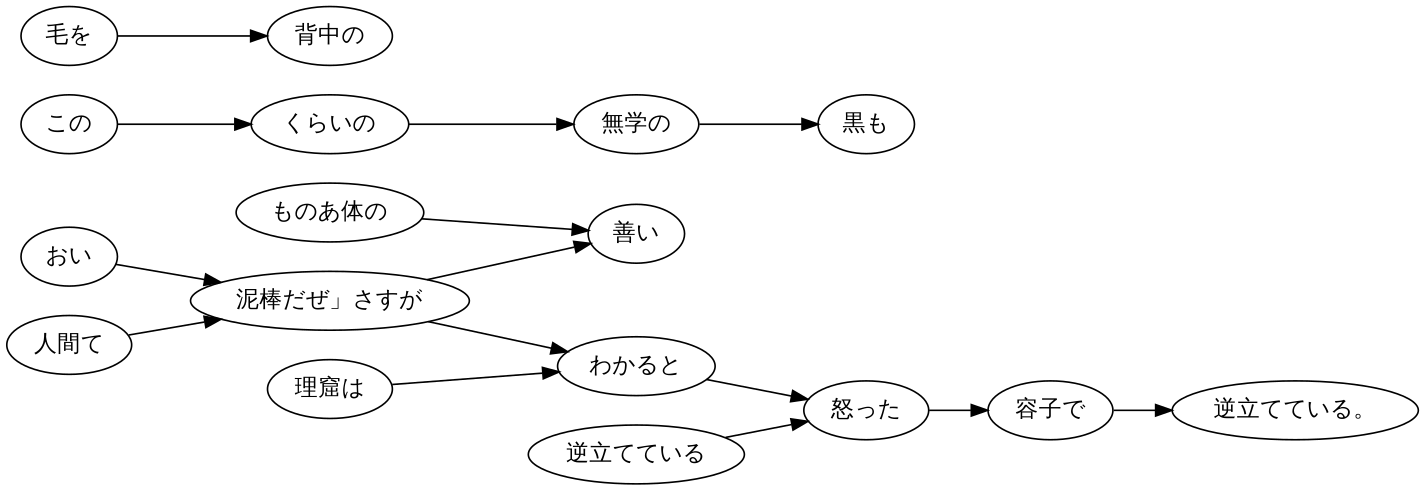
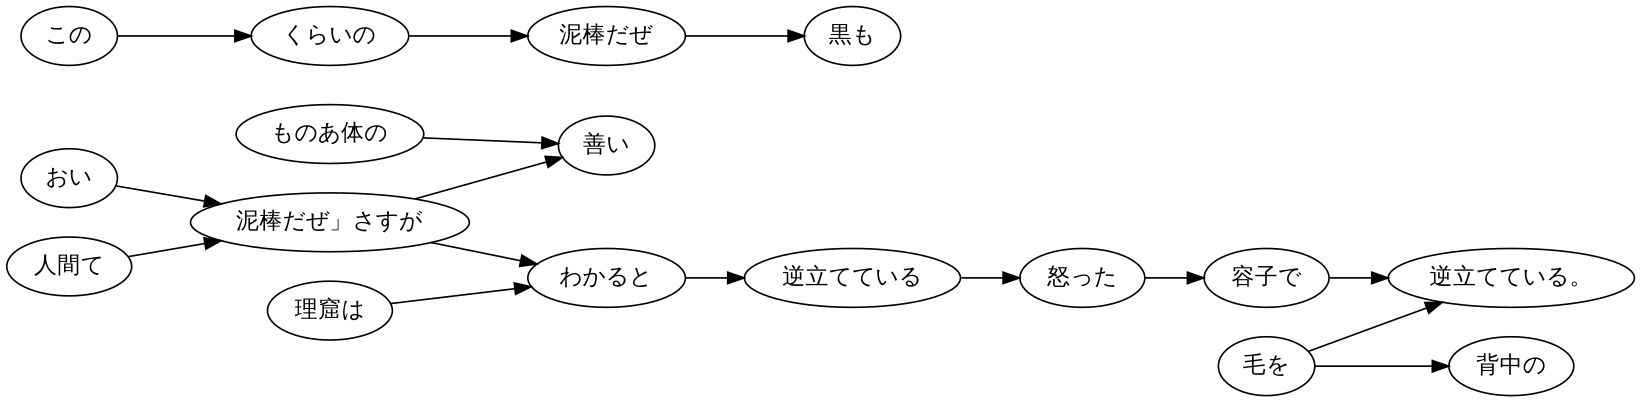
node "無学の": label "無学の" -> "泥棒だぜ"
edge "毛を" -> "逆立てている。": added
edge "わかると" -> "怒った": now "わかると" -> "逆立てている"
